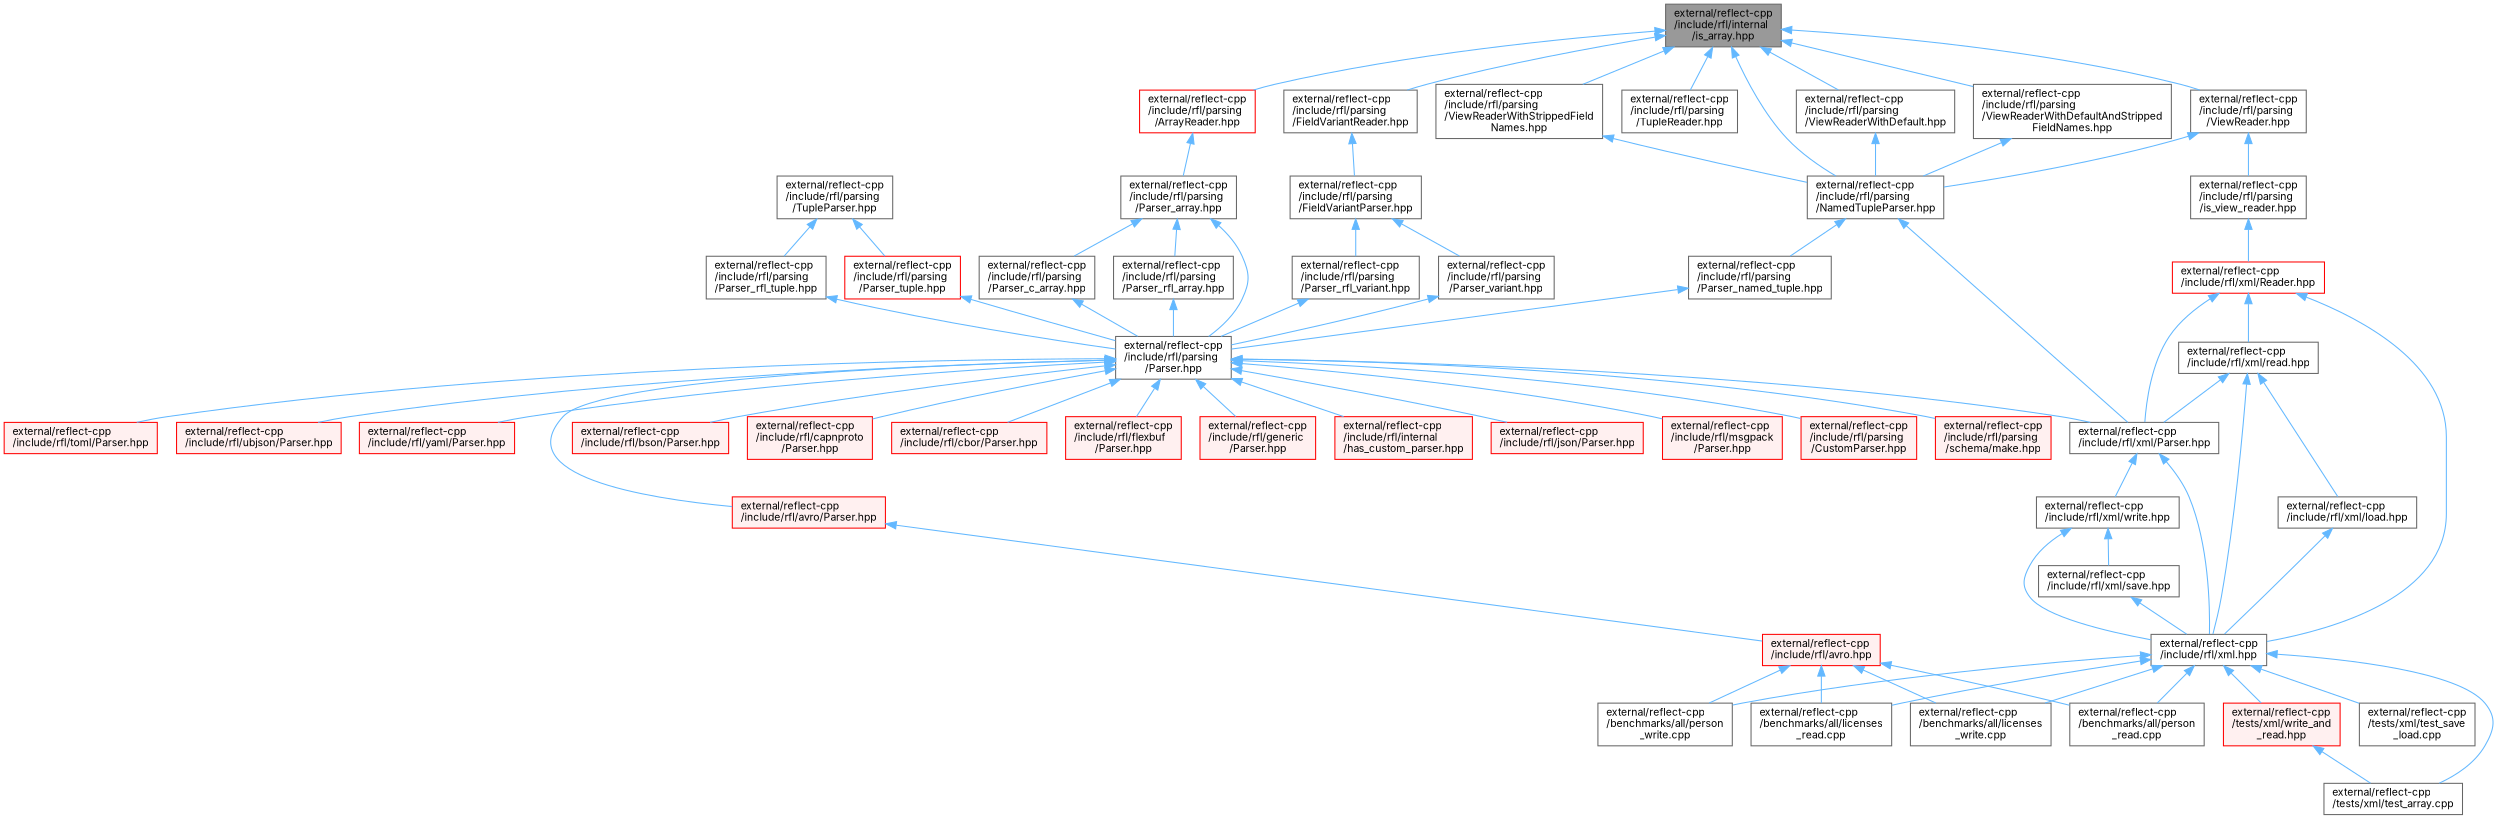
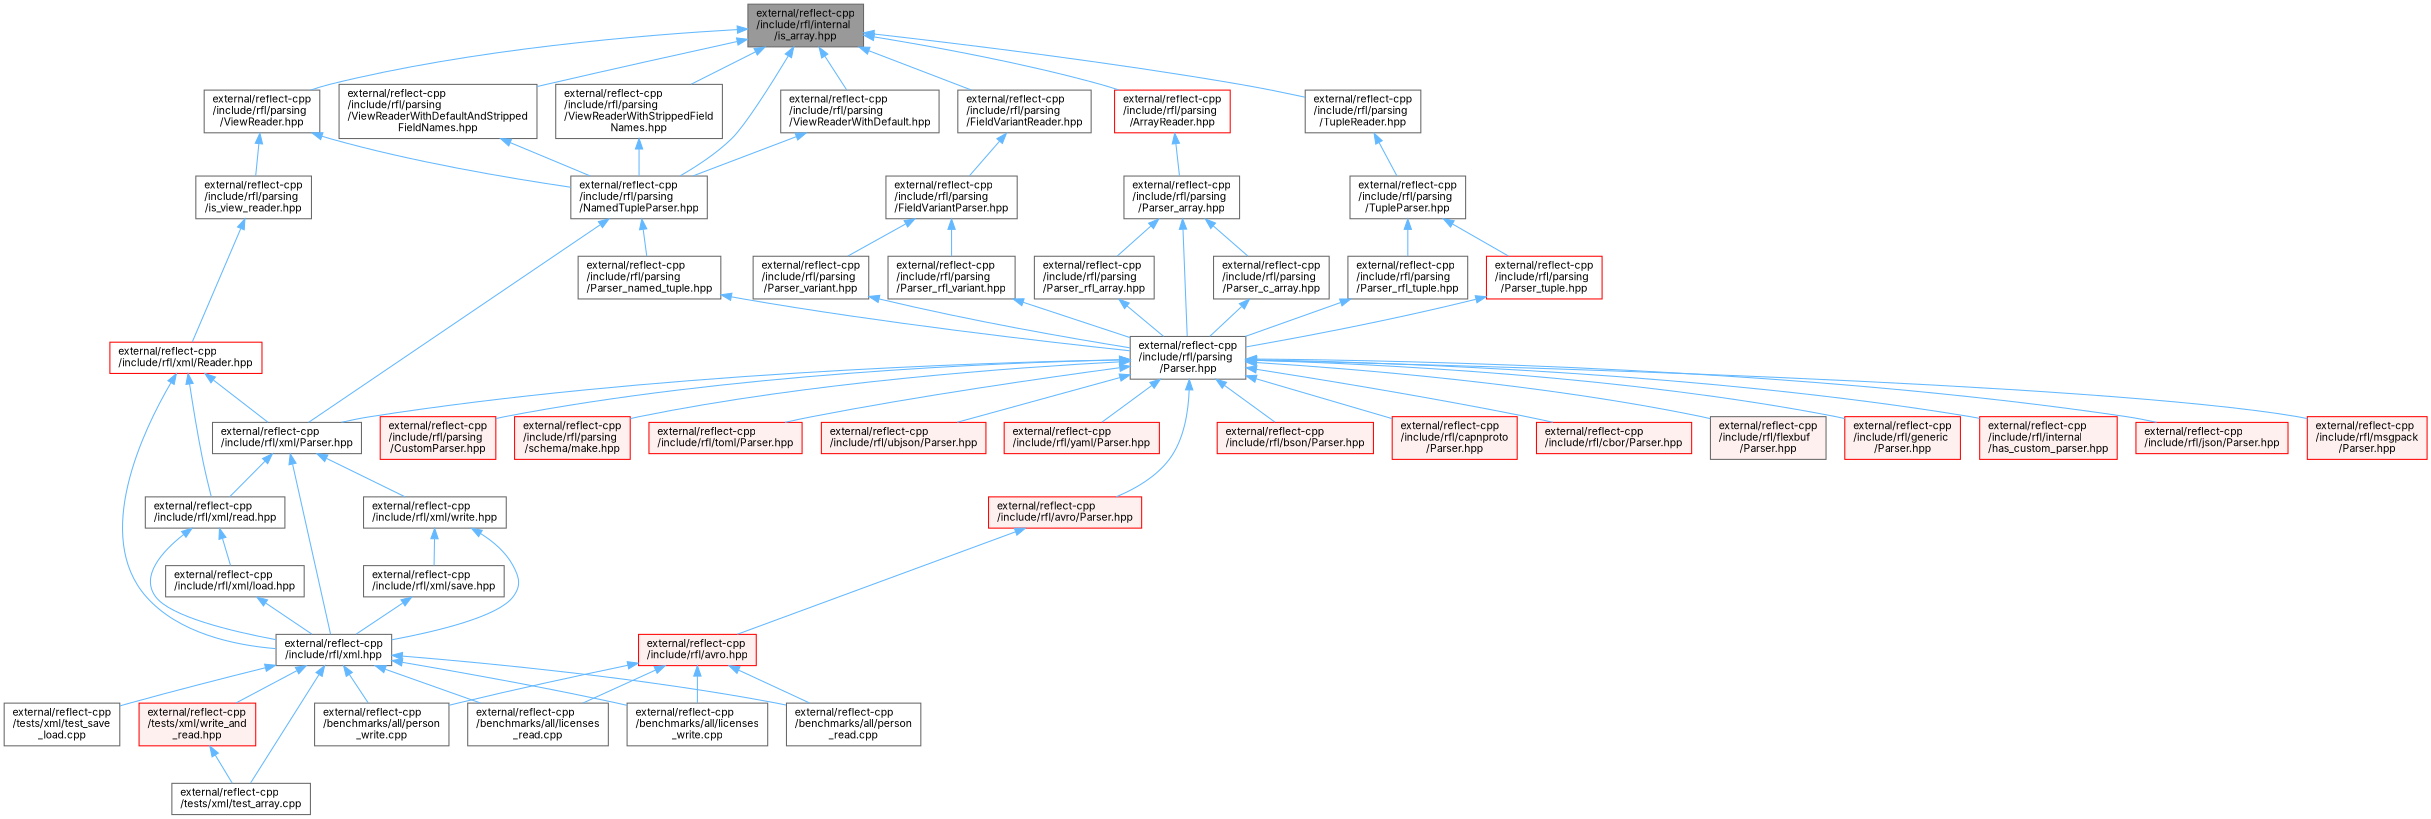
edge "external/reflect-cpp /include/rfl/parsing /TupleParser.hpp" -> "external/reflect-cpp /include/rfl/parsing /TupleReader.hpp": added
edge "external/reflect-cpp /include/rfl/xml/Parser.hpp" -> "external/reflect-cpp /include/rfl/xml/read.hpp": reversed
node "external/reflect-cpp /include/rfl/flexbuf /Parser.hpp": color red -> grey40
